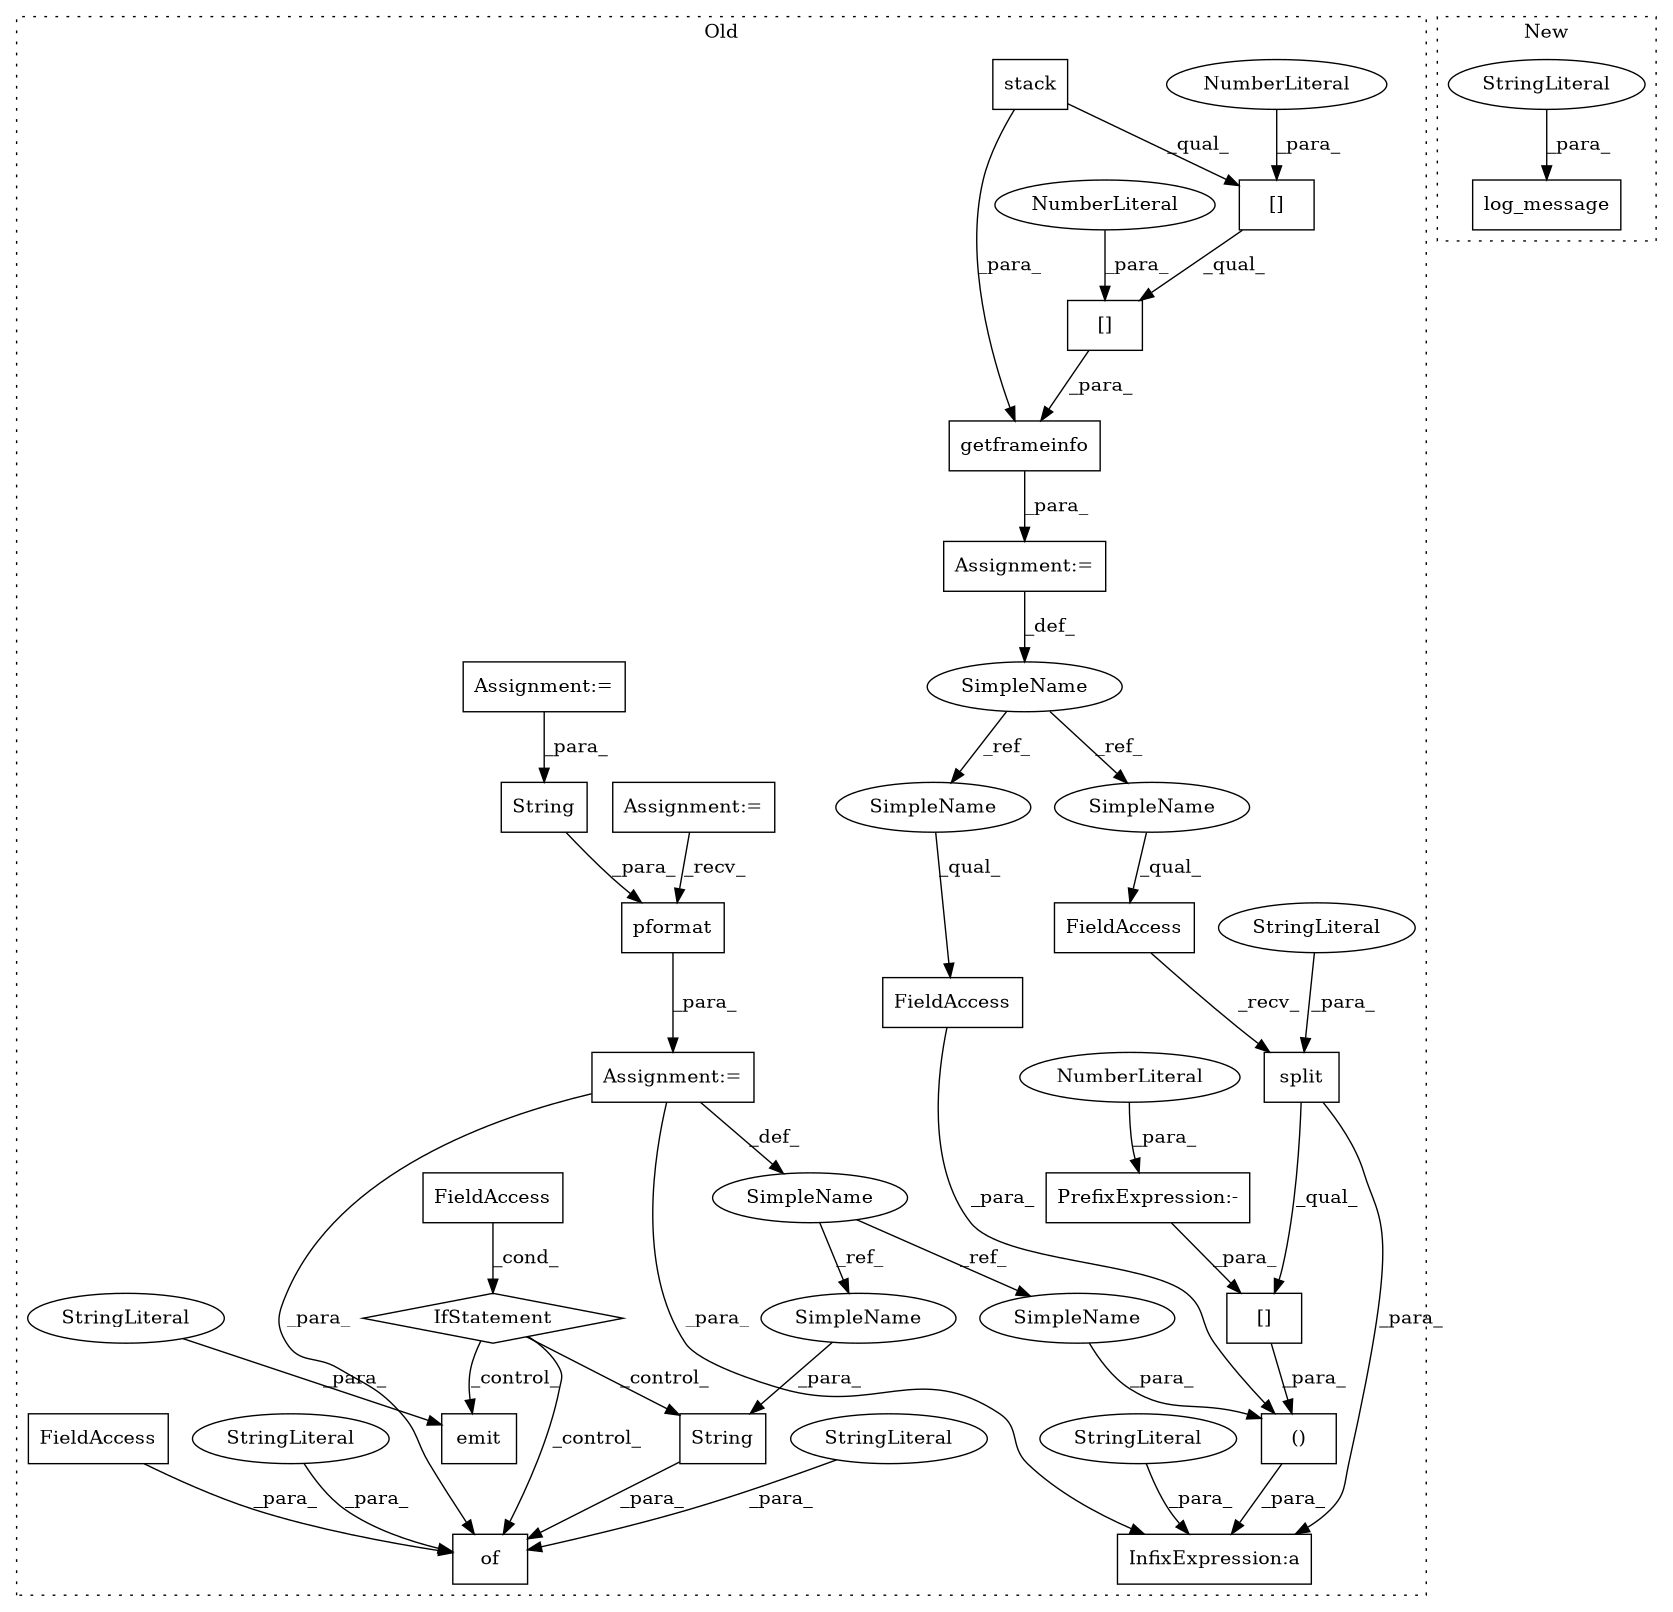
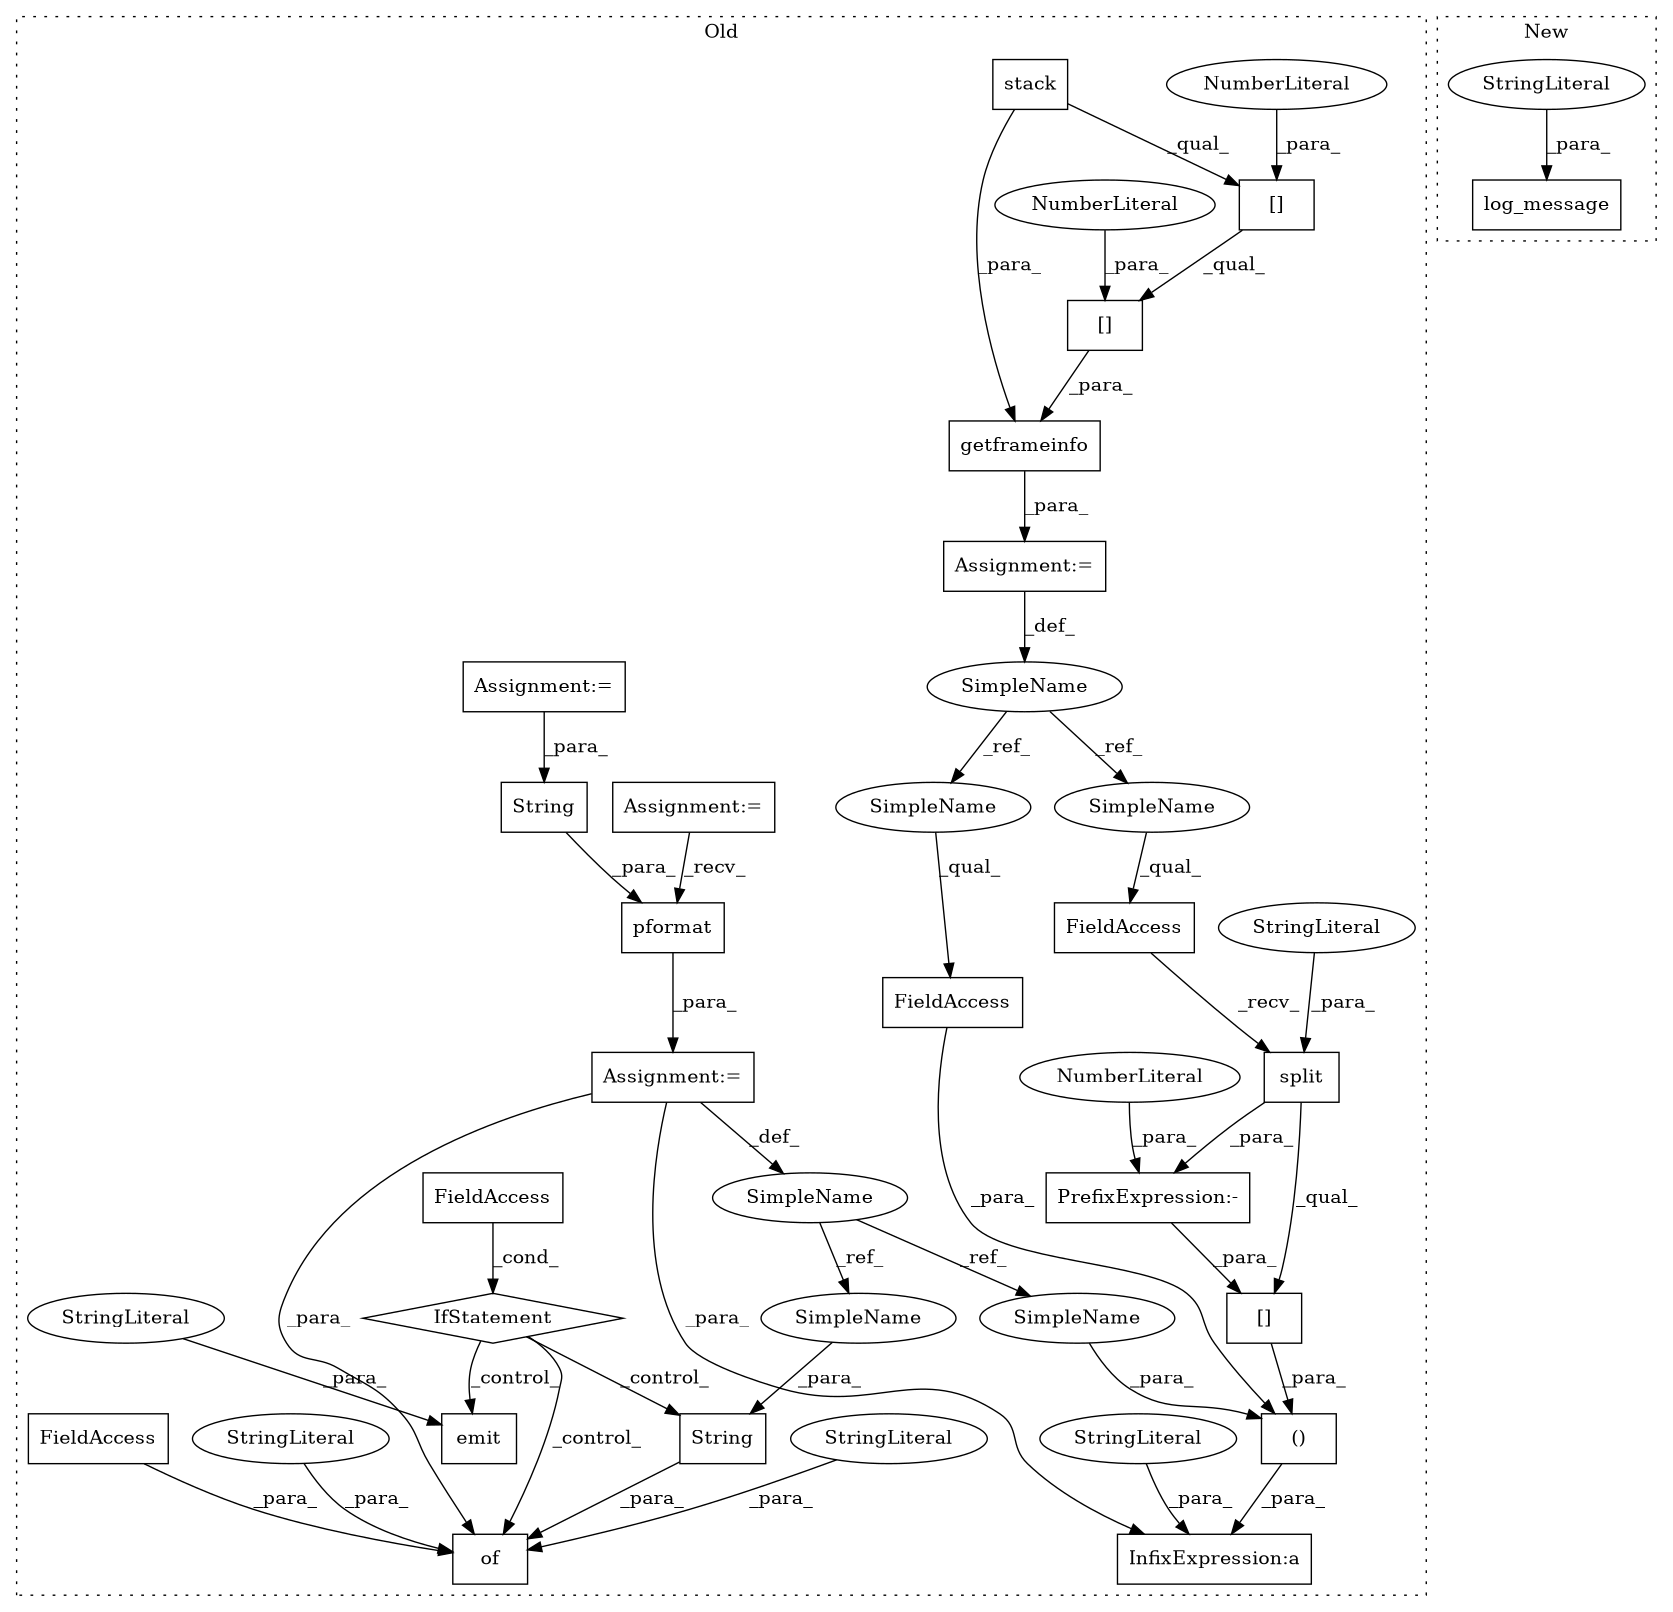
edge "split" -> "InfixExpression:a": now "split" -> "PrefixExpression:-"
